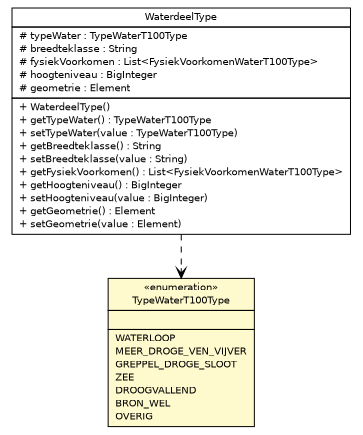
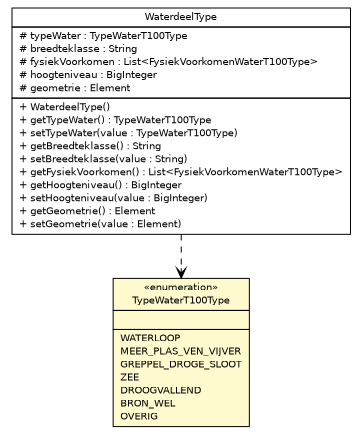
node "TypeWaterT100Type": text "MEER_DROGE_VEN_VIJVER" -> "MEER_PLAS_VEN_VIJVER"
